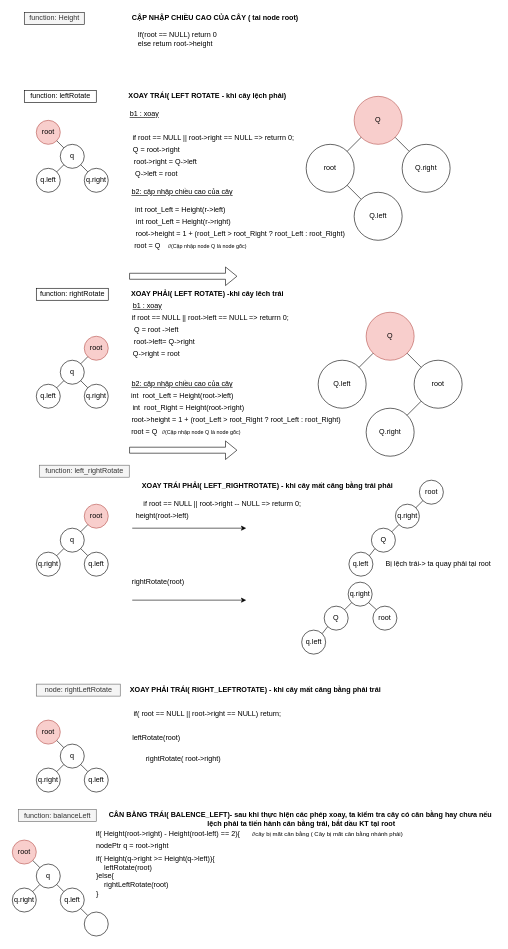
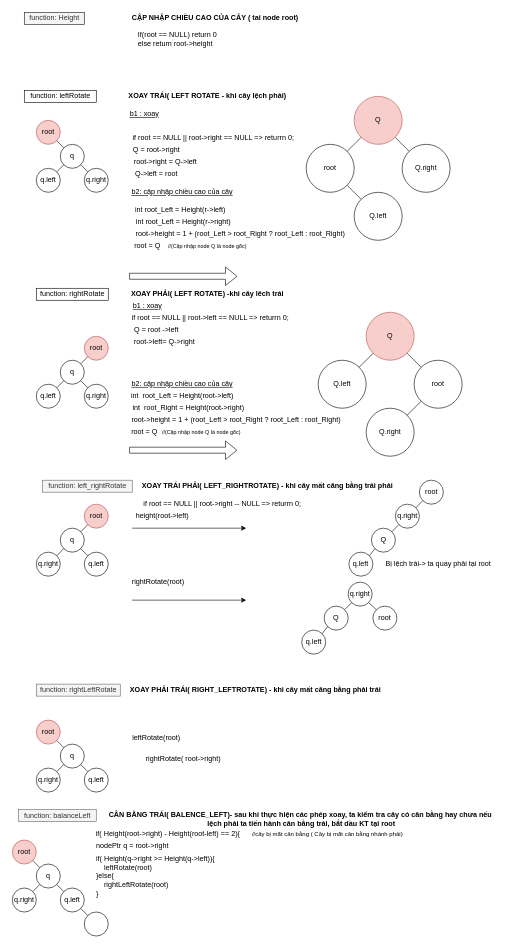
node "Q->right = root": removed
node "function: left_rightRotate": moved (84, 471) -> (87, 486)
node "node: rightLeftRotate": label "node: rightLeftRotate" -> "function: rightLeftRotate"
node "if( root == NULL || root->right == NULL) return;": removed
